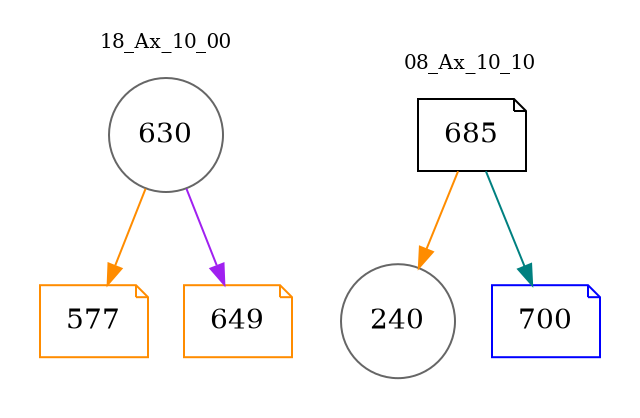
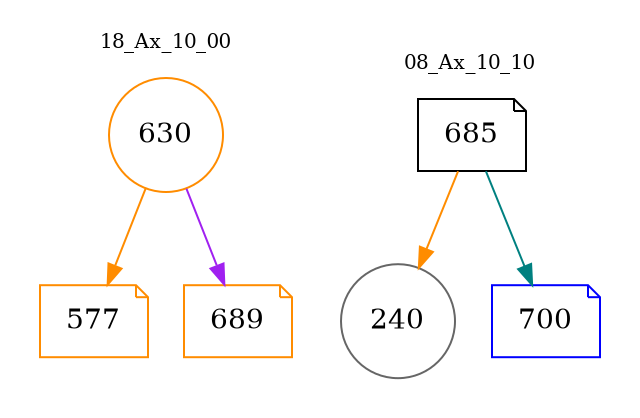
node "630": color gray40 -> darkorange
node "649": label "649" -> "689"
